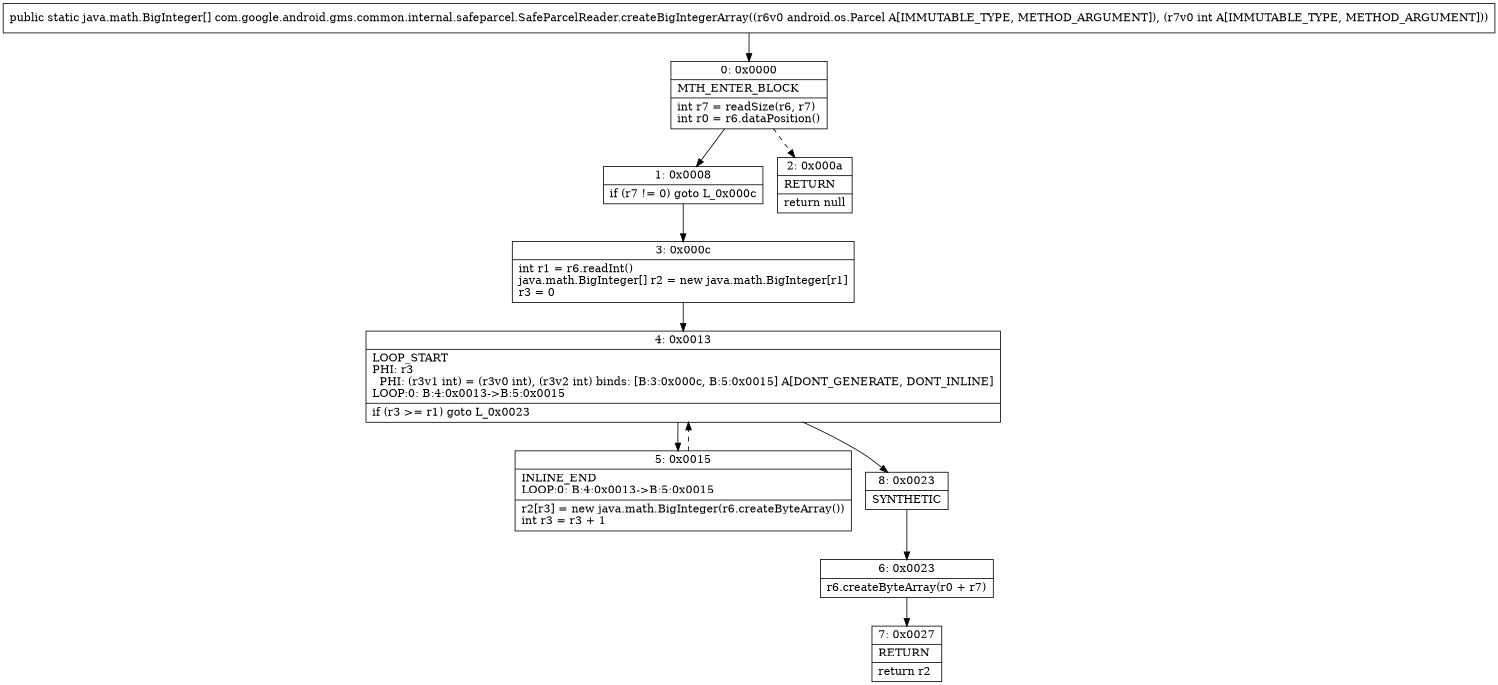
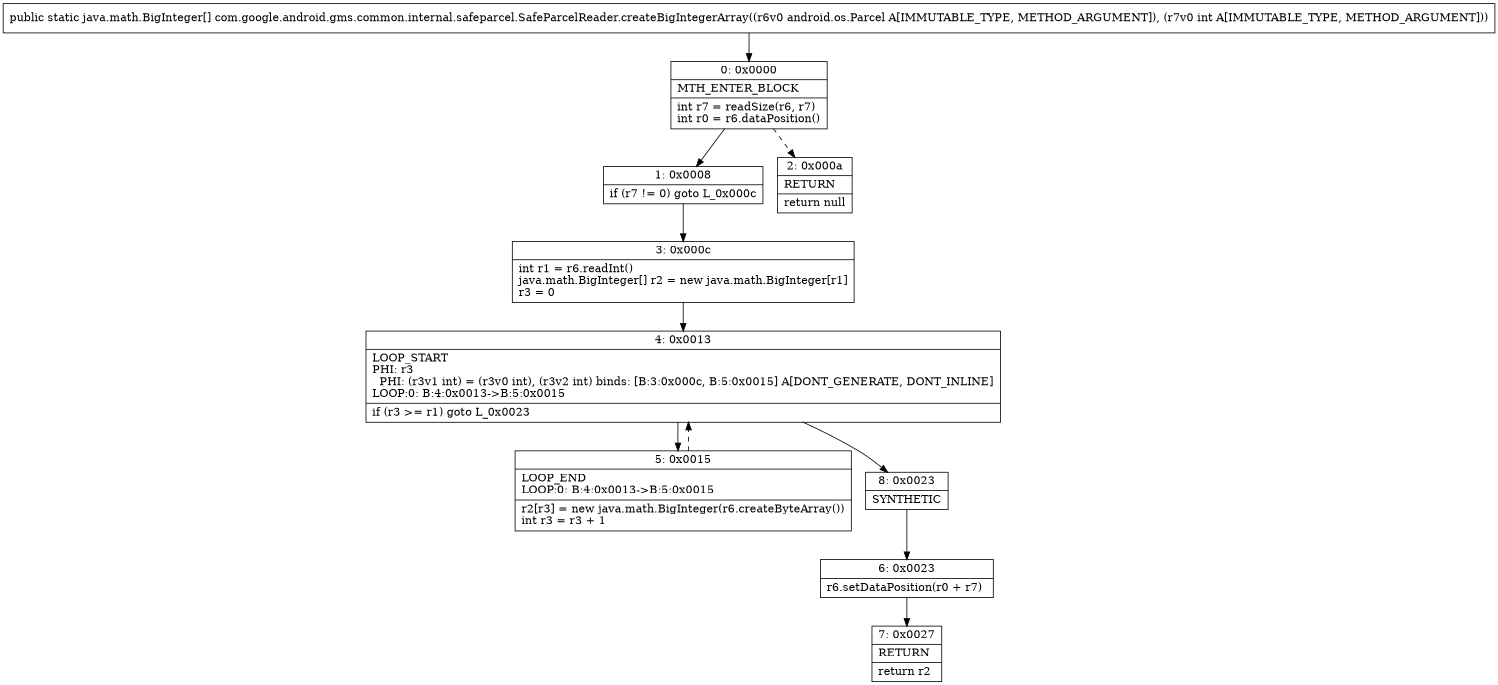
node "5: 0x0015": text "INLINE_END" -> "LOOP_END"
node "6: 0x0023": text "r6.createByteArray(r0 + r7)" -> "r6.setDataPosition(r0 + r7)"
